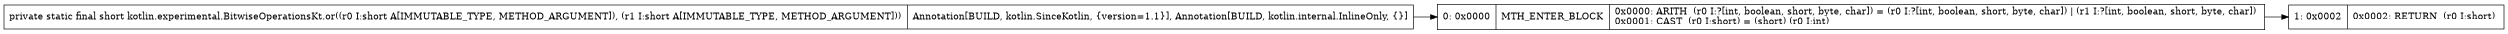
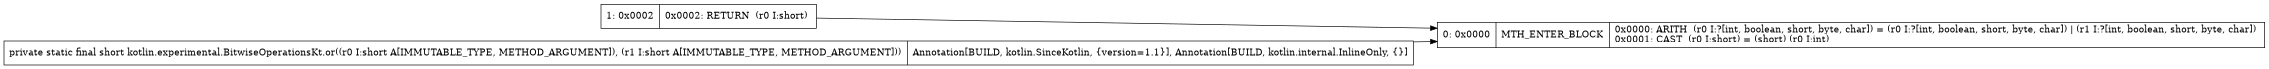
edge "0: 0x0000" -> "1: 0x0002": reversed
